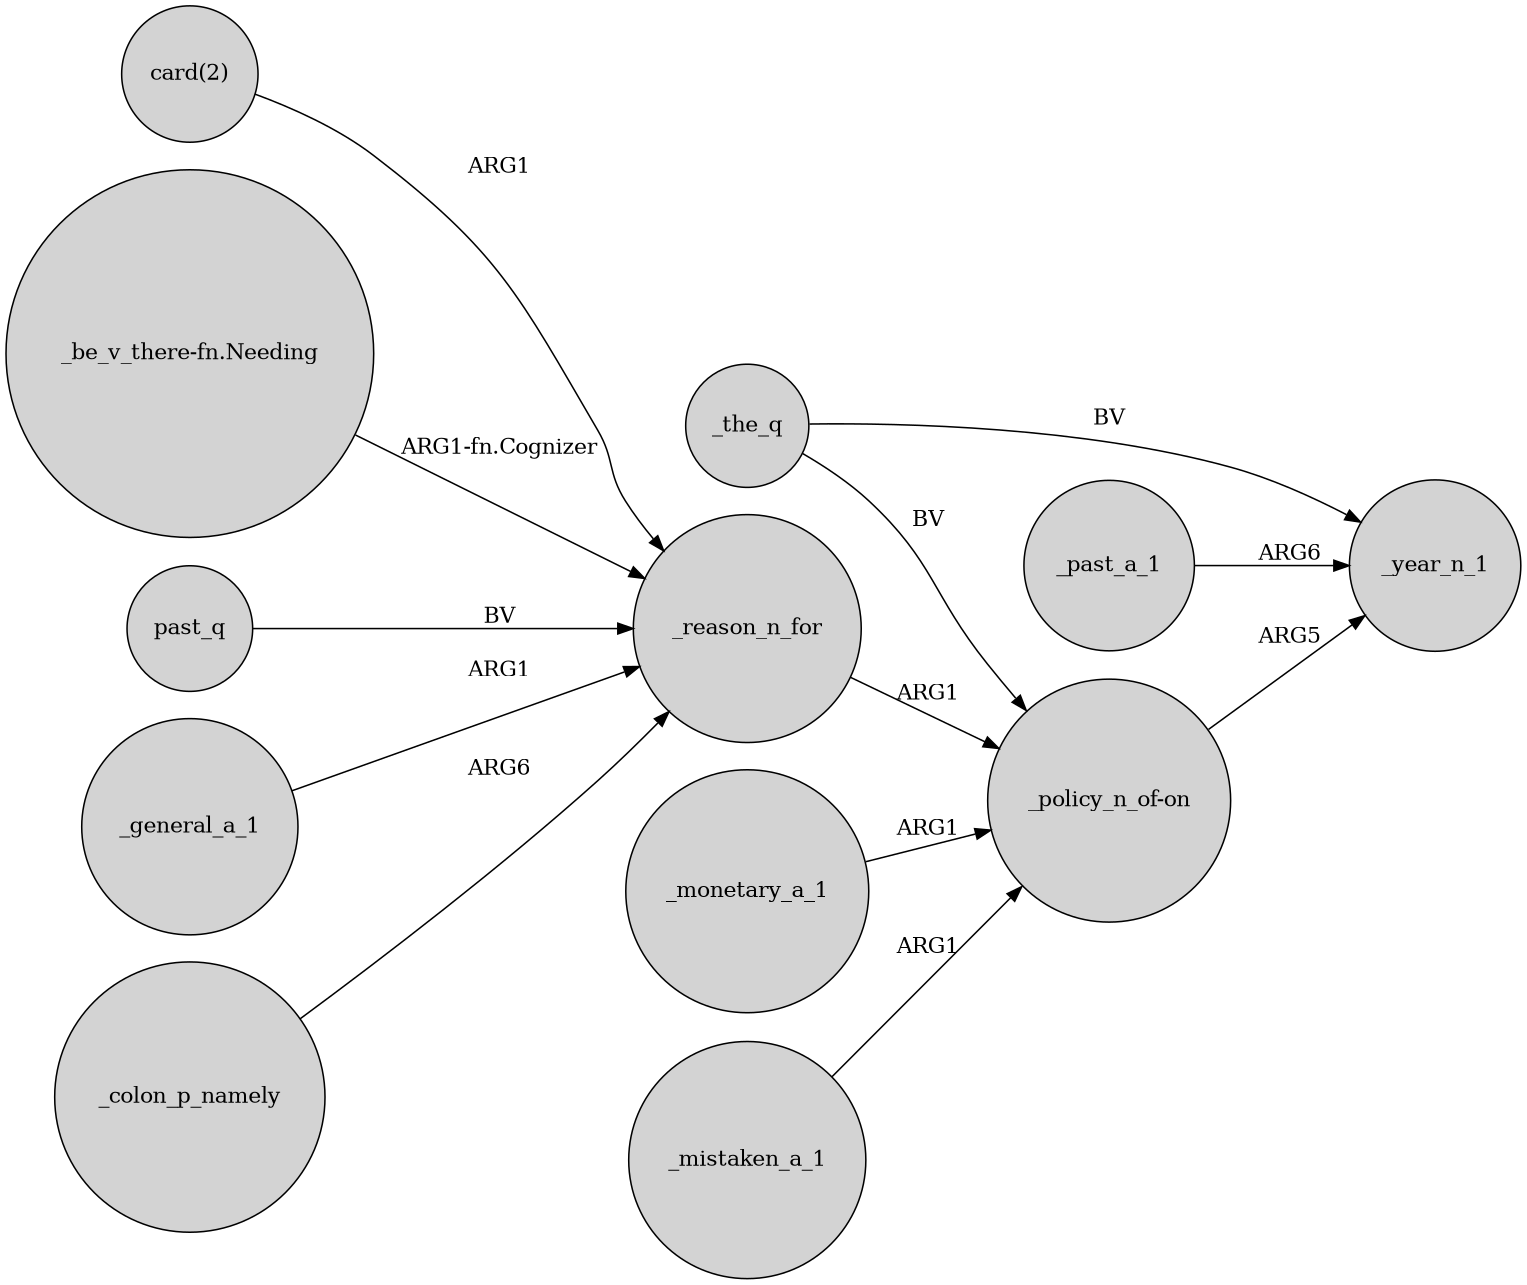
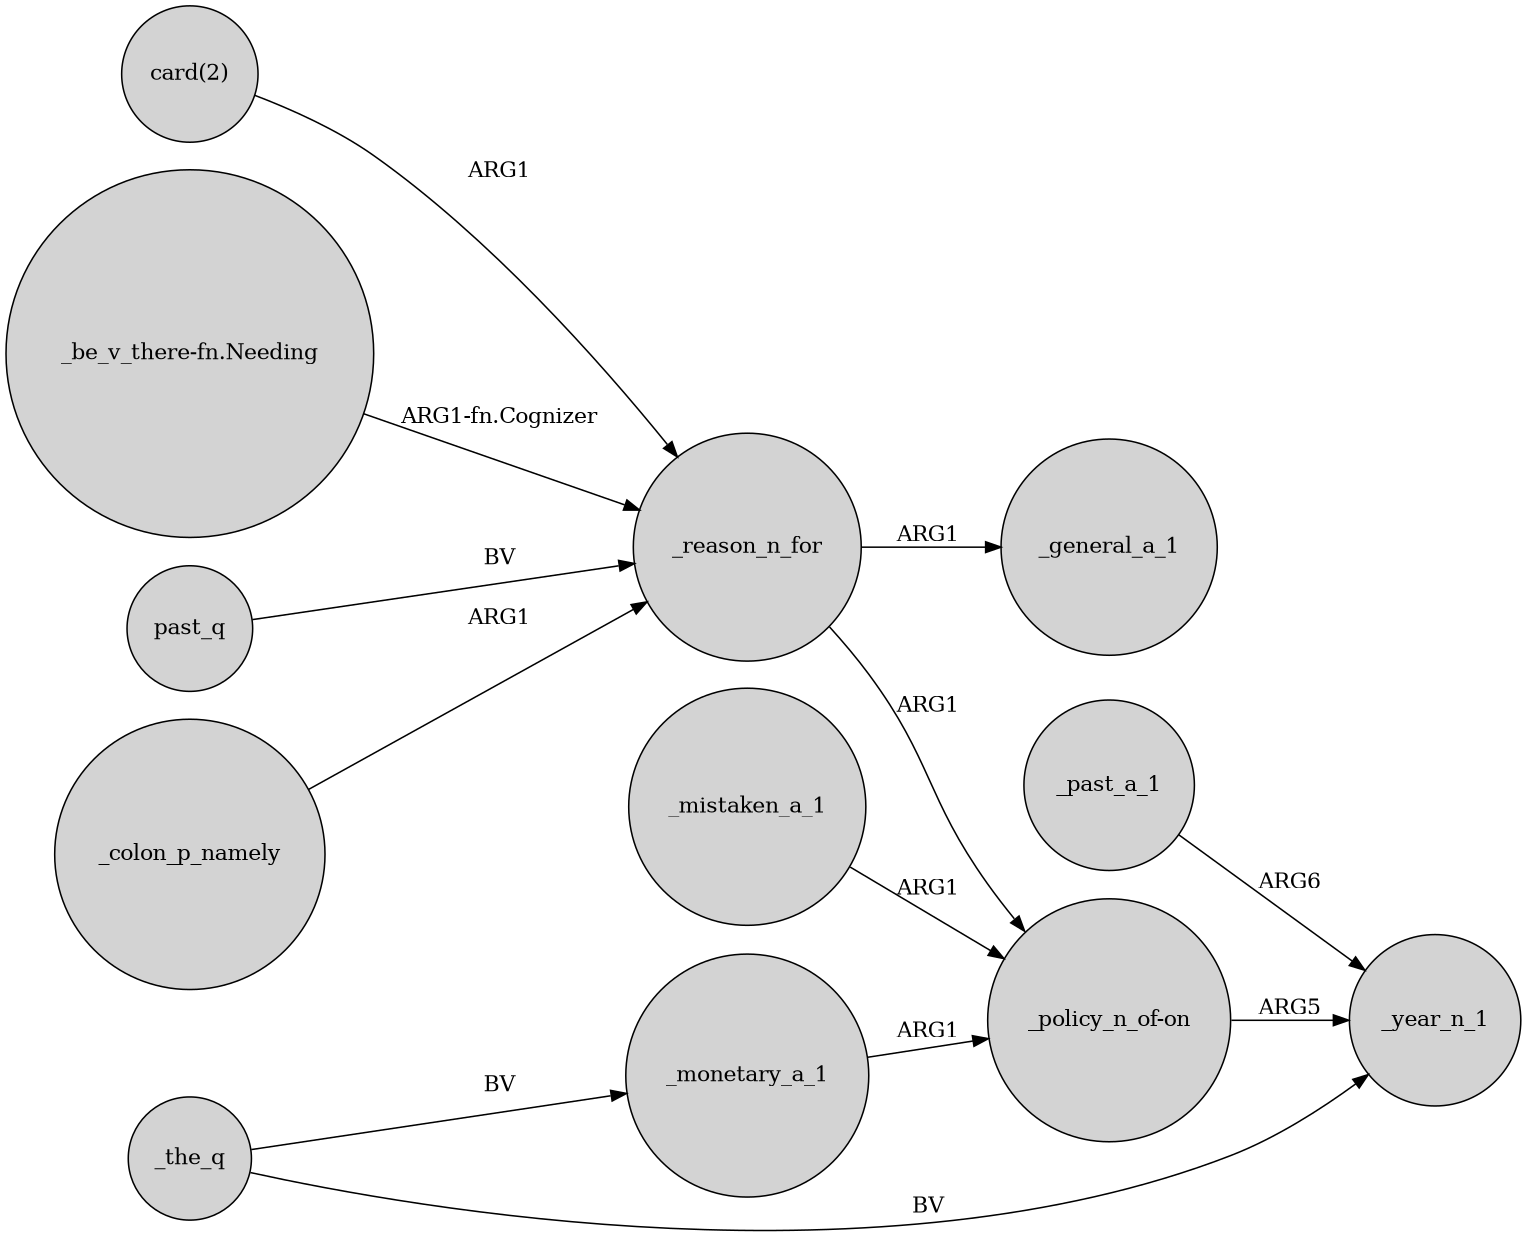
edge "_the_q" -> "_policy_n_of-on": now "_the_q" -> "_monetary_a_1"
edge "_general_a_1" -> "_reason_n_for": reversed
edge "_colon_p_namely" -> "_reason_n_for": label "ARG6" -> "ARG1"
